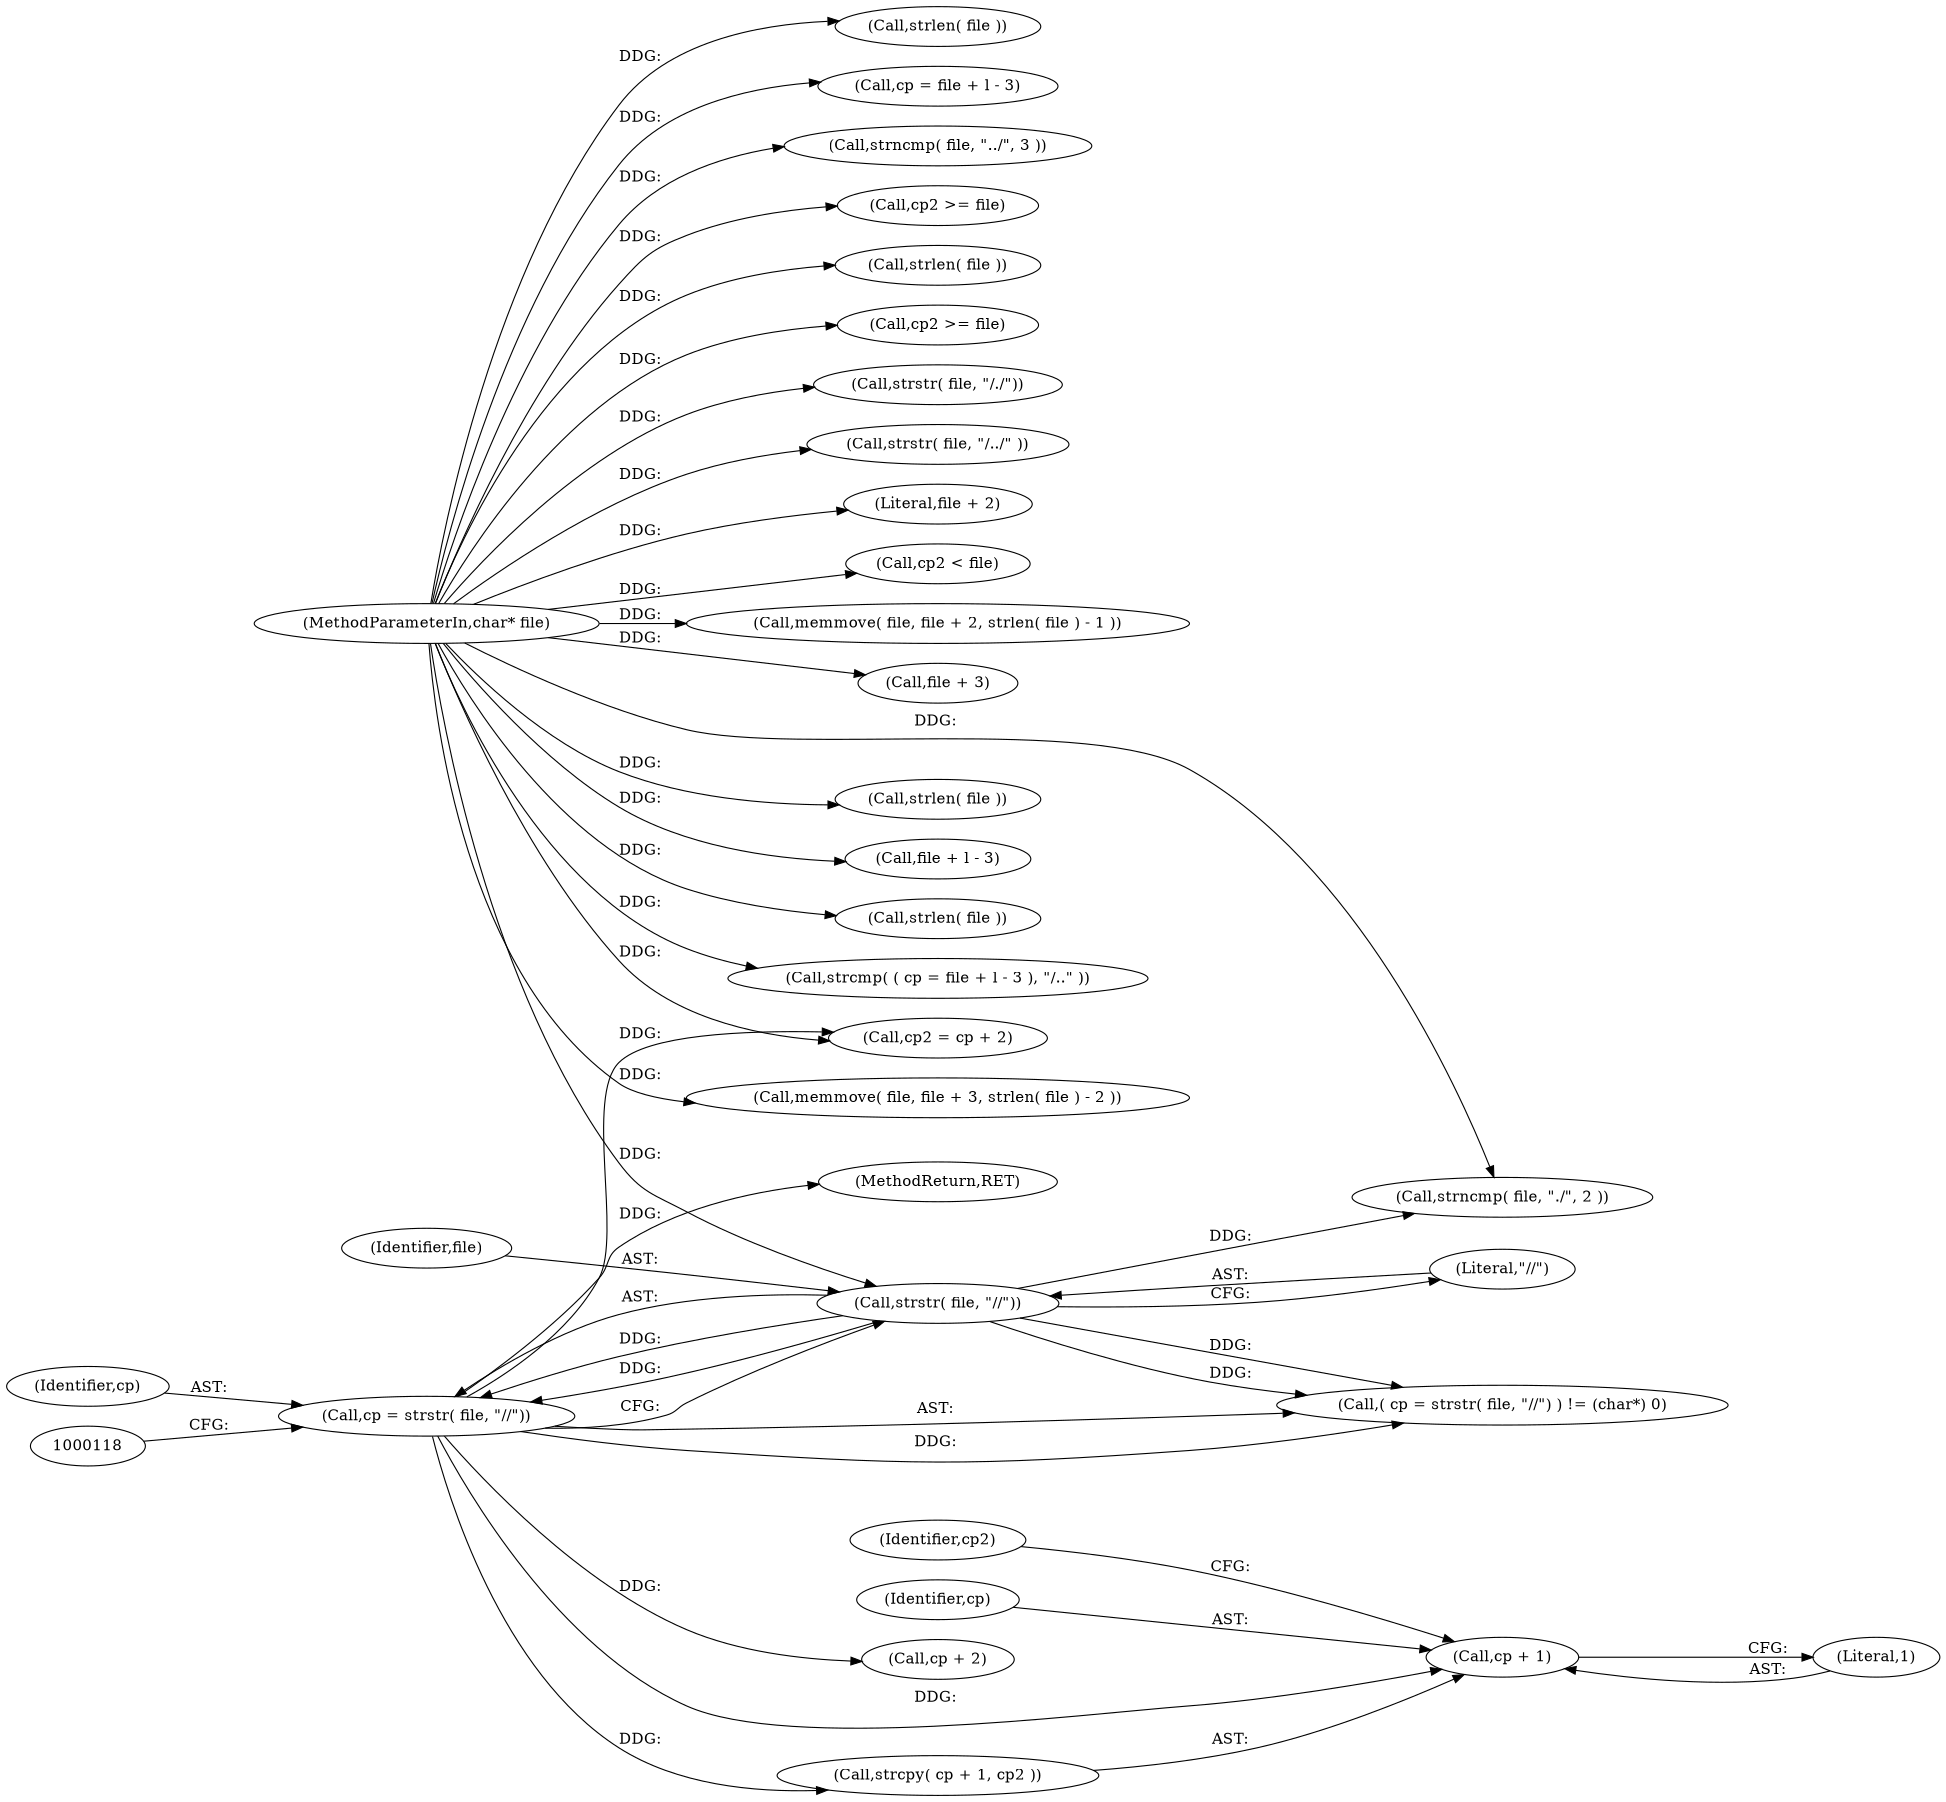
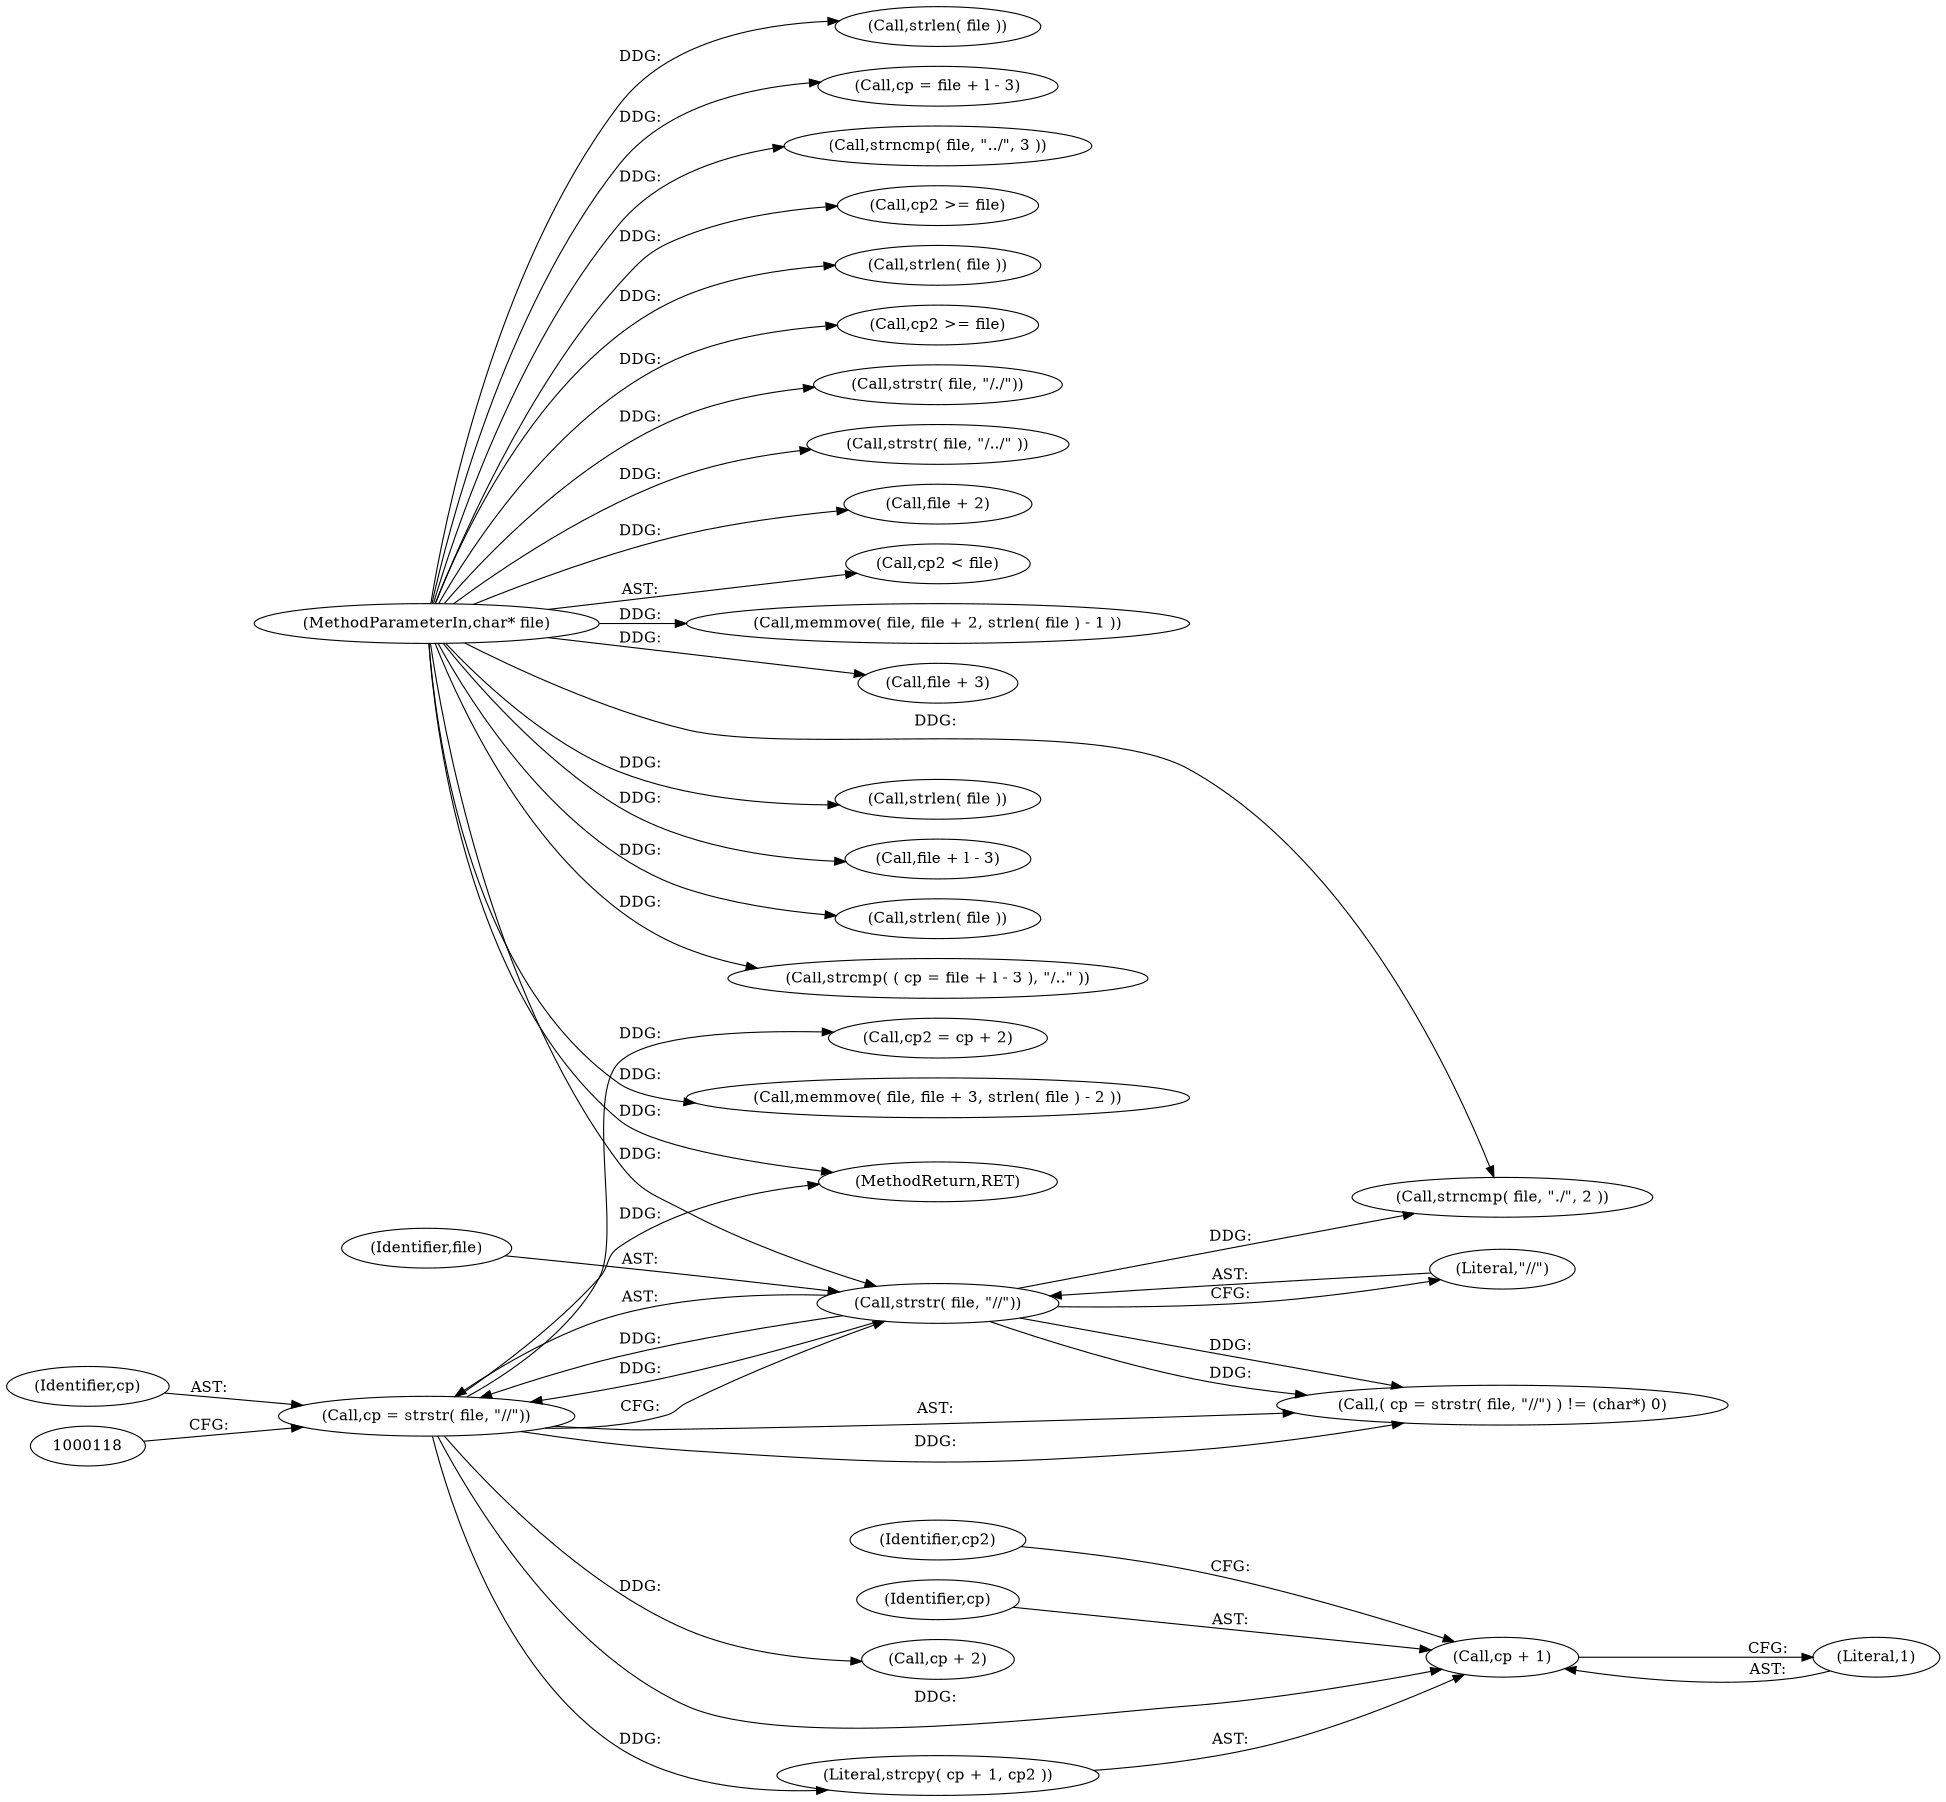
node "(Literal,file + 2)": label "(Literal,file + 2)" -> "(Call,file + 2)"
edge "(MethodParameterIn,char* file)" -> "(Call,cp2 < file)": label "DDG: " -> "AST: "
edge "(MethodParameterIn,char* file)" -> "(Call,cp2 = cp + 2)": now "(MethodParameterIn,char* file)" -> "(MethodReturn,RET)"
node "(Call,strcpy( cp + 1, cp2 ))": label "(Call,strcpy( cp + 1, cp2 ))" -> "(Literal,strcpy( cp + 1, cp2 ))"
